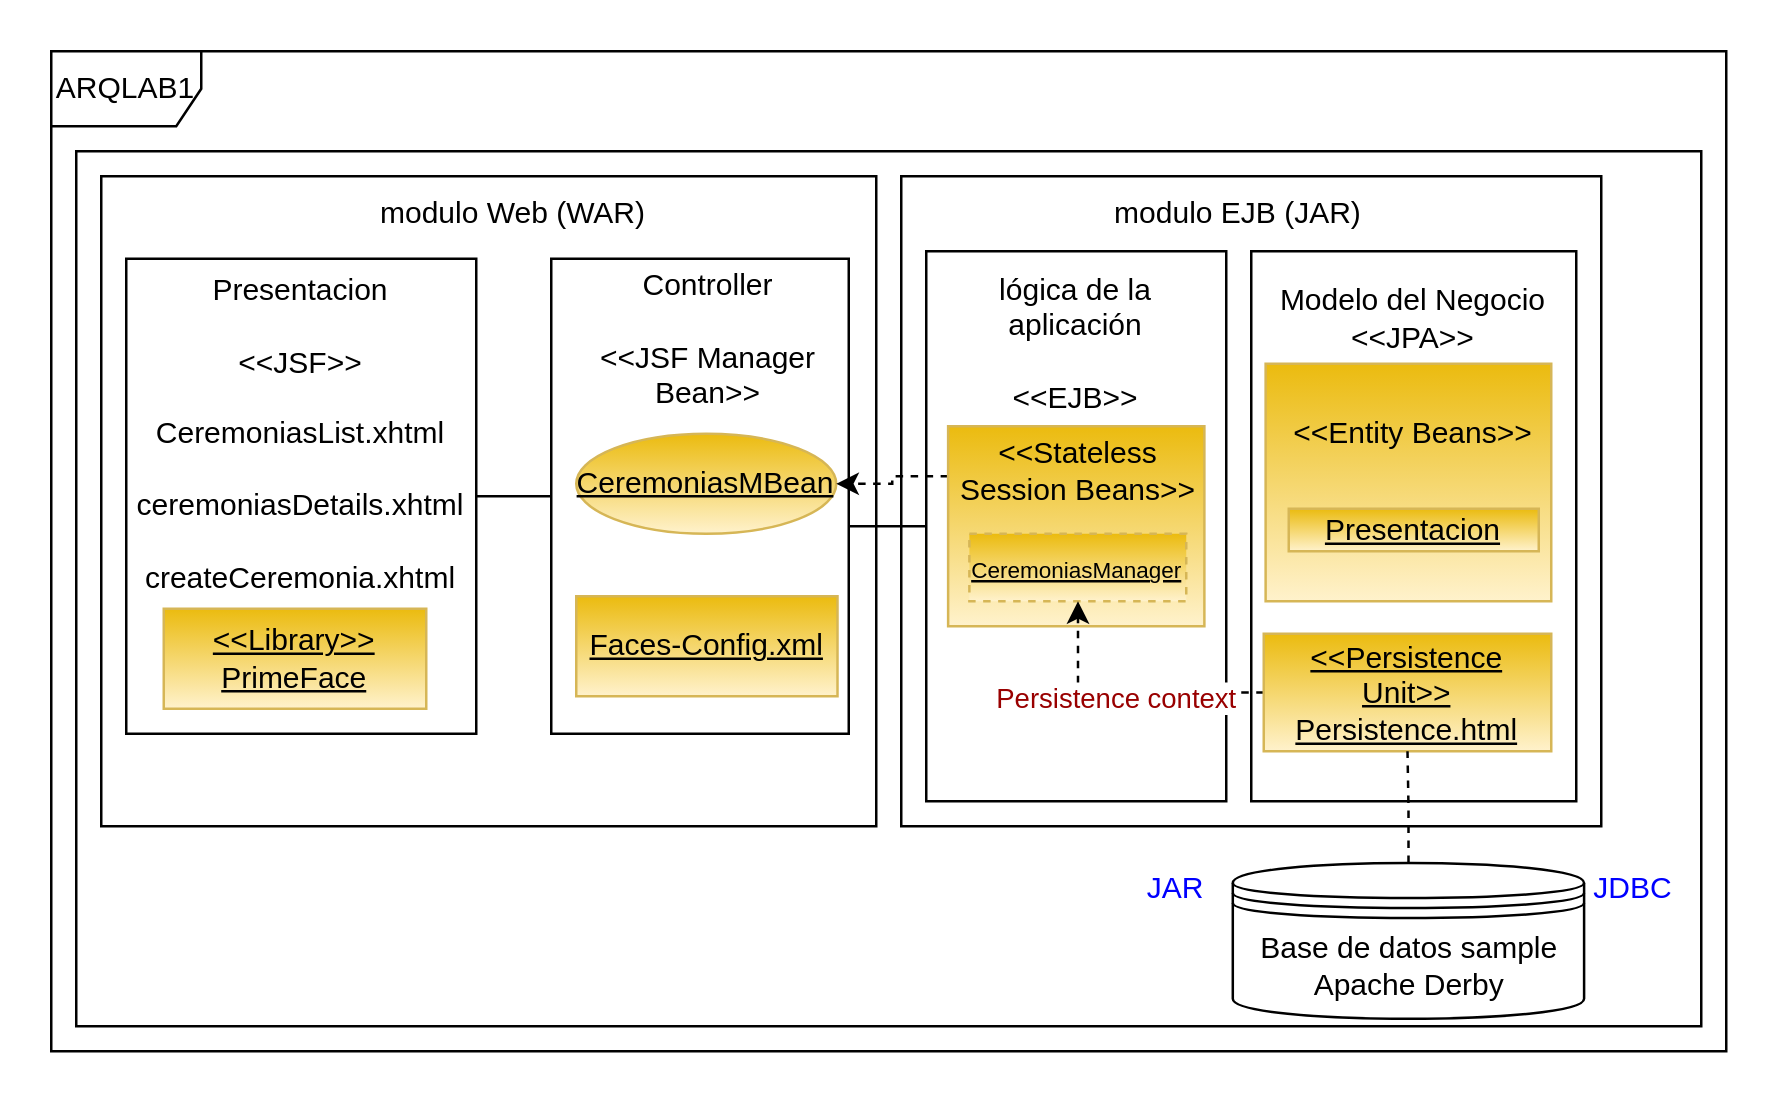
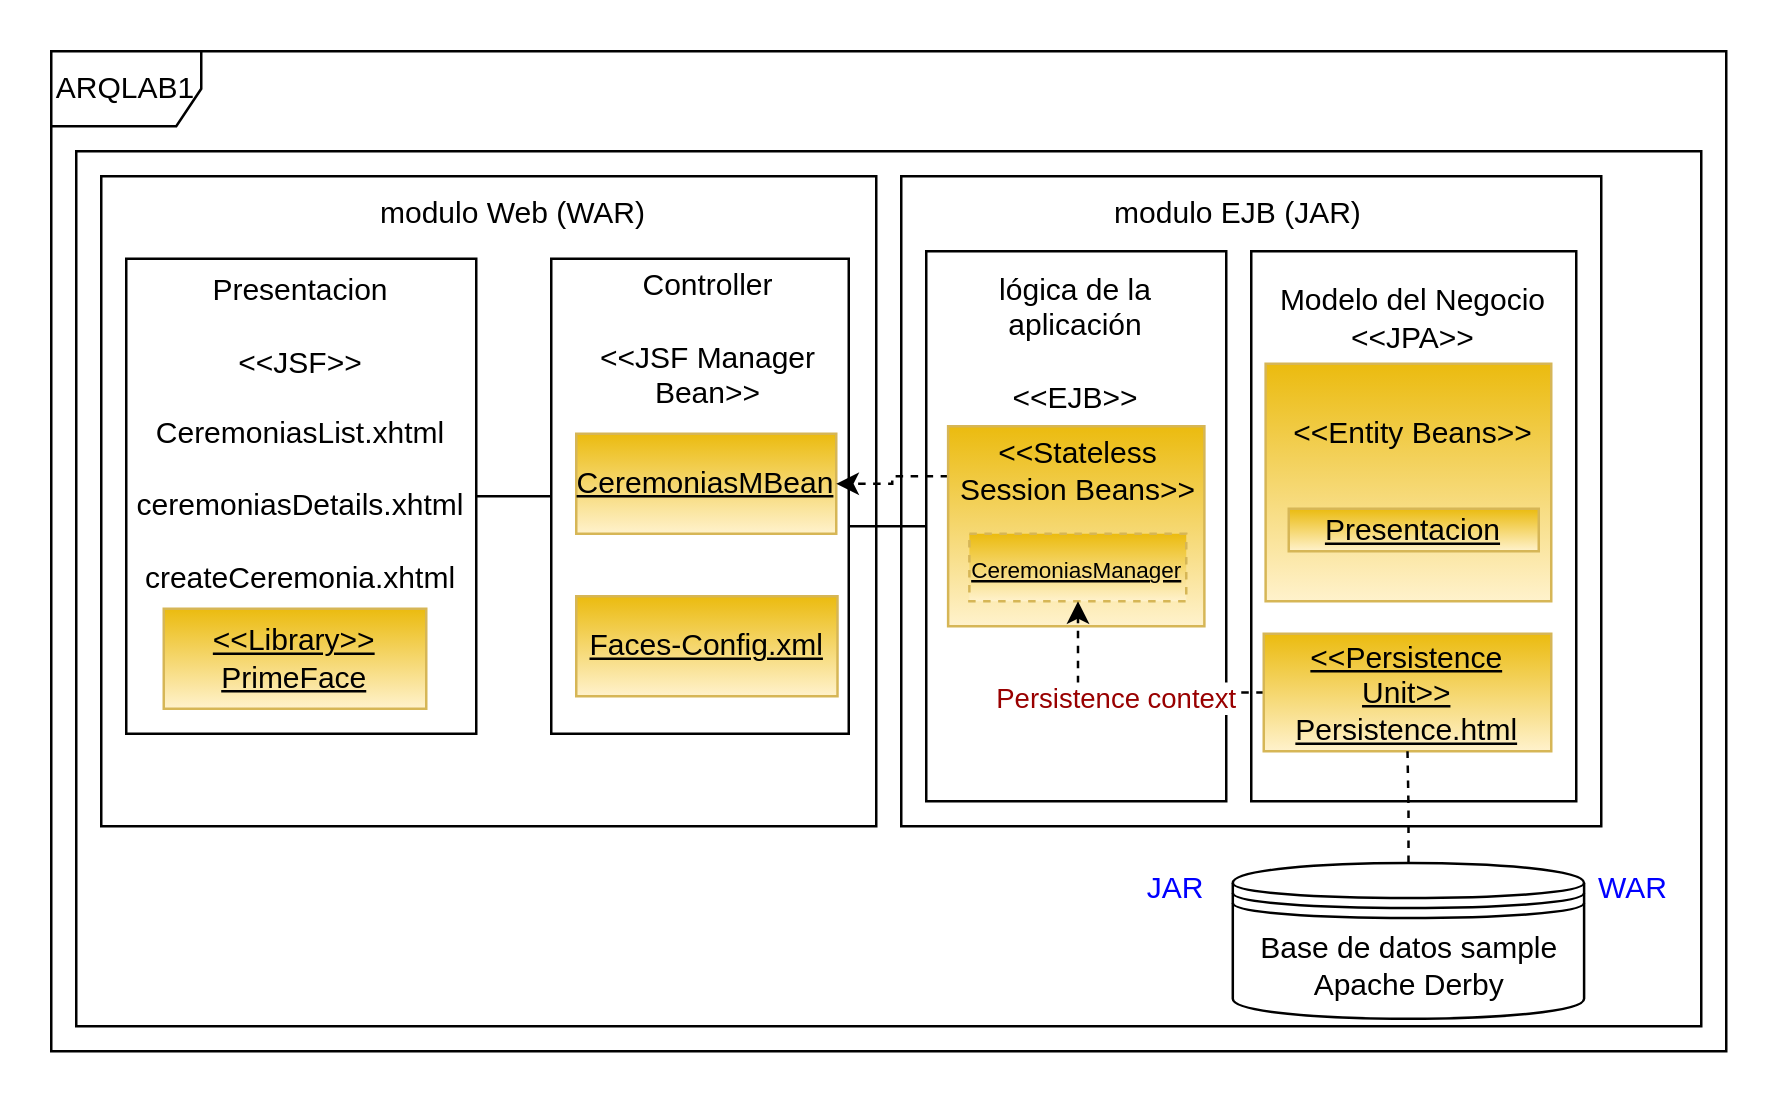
node "CeremoniasMBean": shape ellipse -> rectangle
node "JDBC": label "JDBC" -> "WAR"
